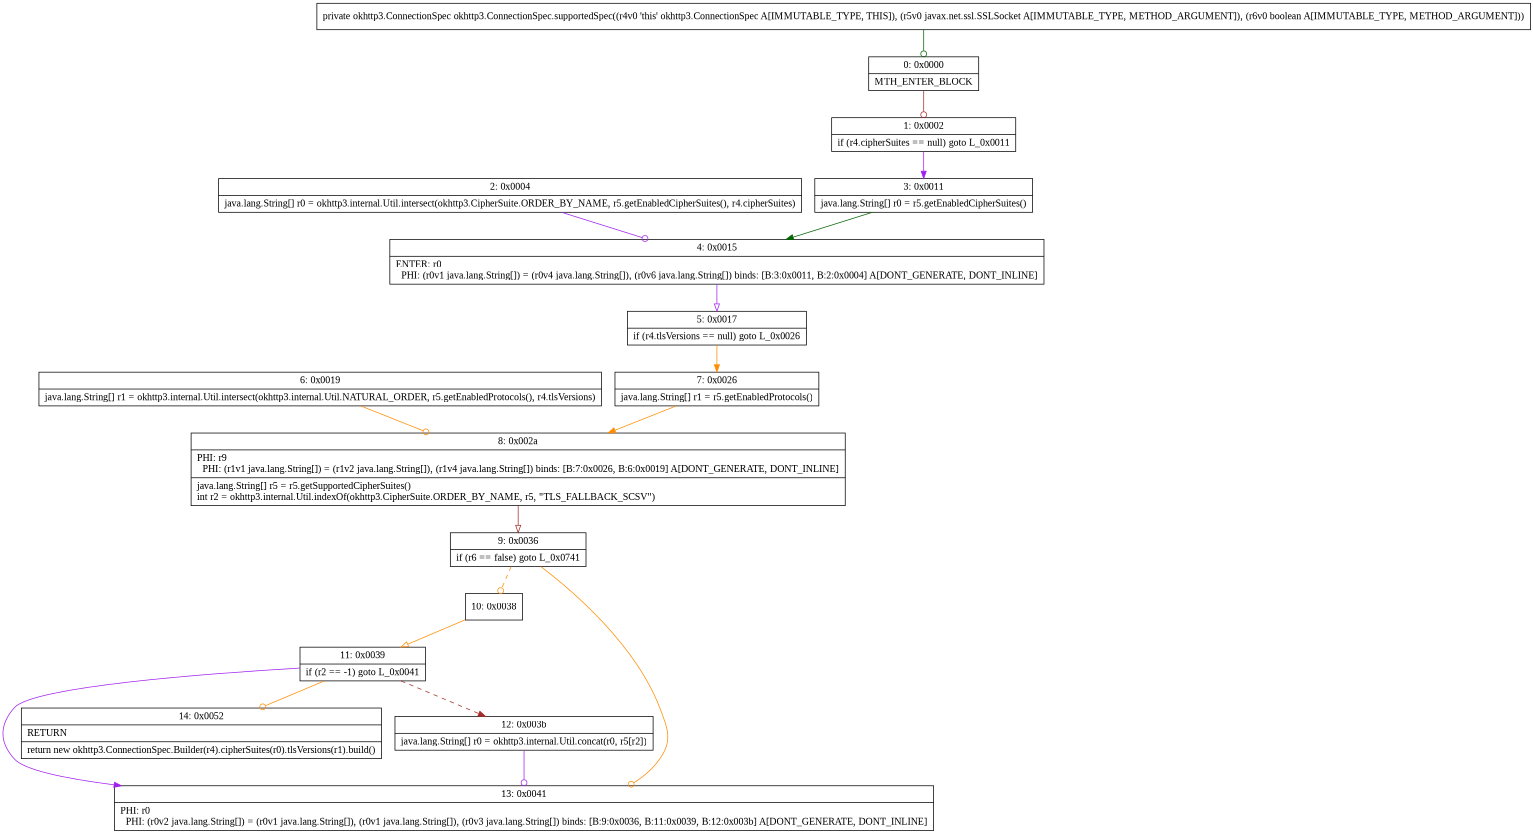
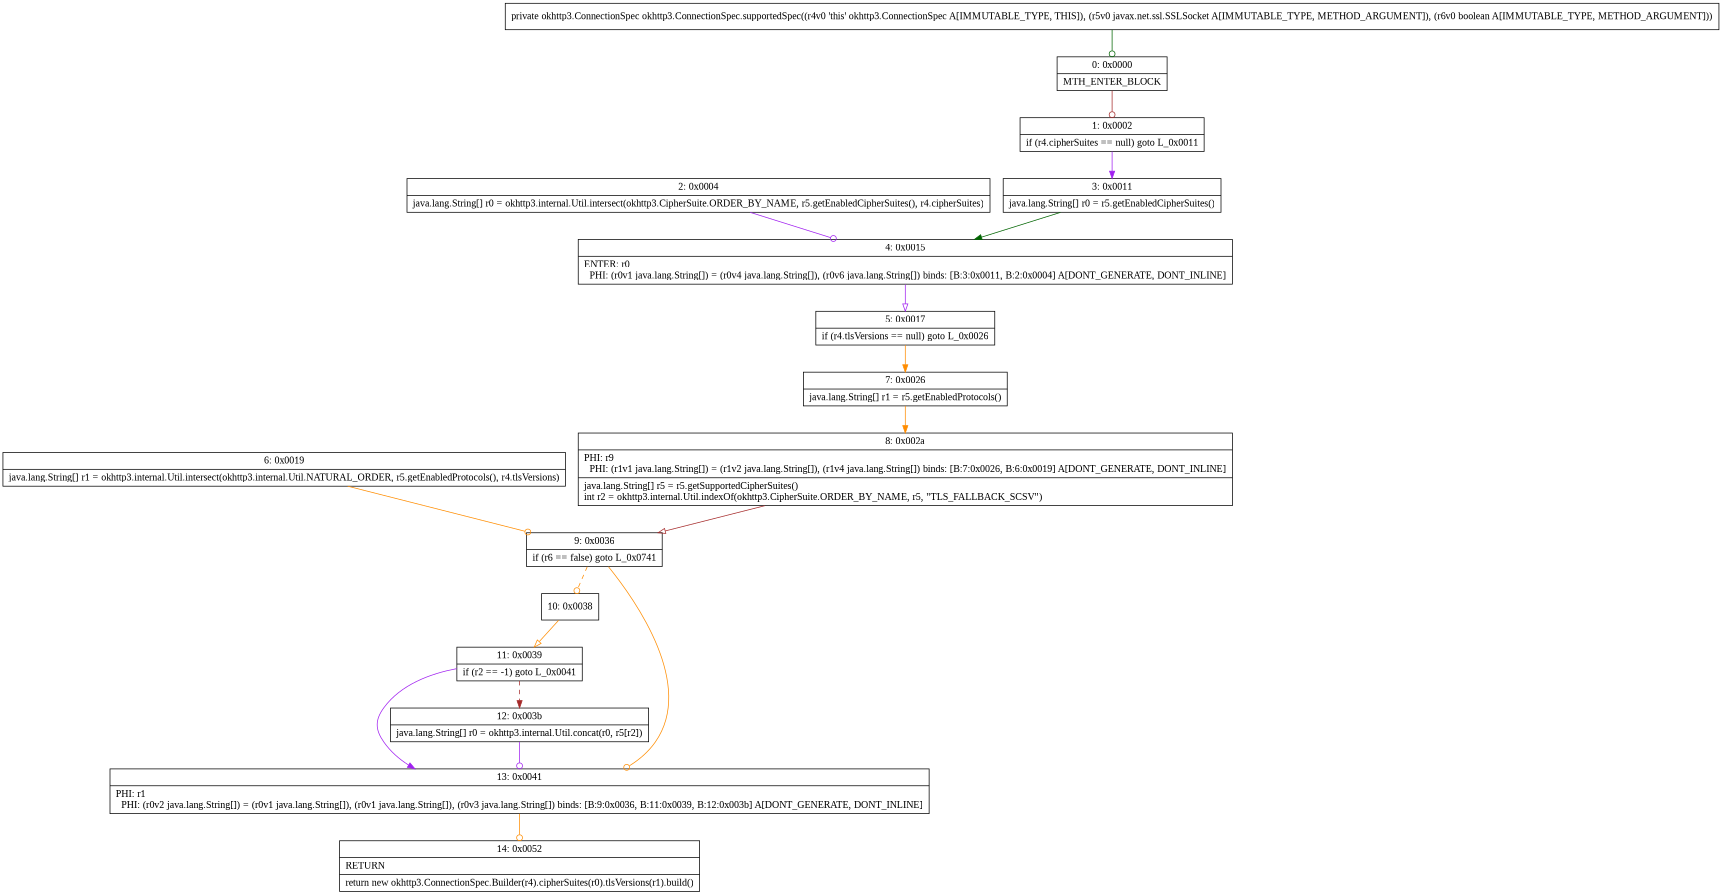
edge "6: 0x0019" -> "8: 0x002a": now "6: 0x0019" -> "9: 0x0036"
edge "11: 0x0039" -> "14: 0x0052": now "13: 0x0041" -> "14: 0x0052"
node "13: 0x0041": text "PHI: r0" -> "PHI: r1"
